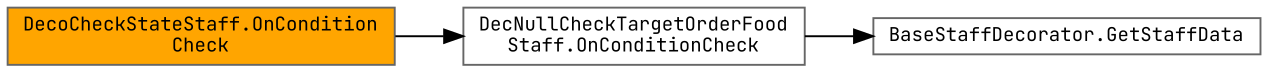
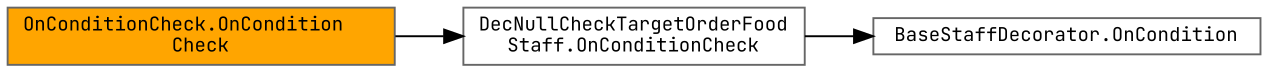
node "DecoCheckStateStaff.OnCondition Check": label "DecoCheckStateStaff.OnCondition Check" -> "OnConditionCheck.OnCondition Check"
node "BaseStaffDecorator.GetStaffData": label "BaseStaffDecorator.GetStaffData" -> "BaseStaffDecorator.OnCondition"
